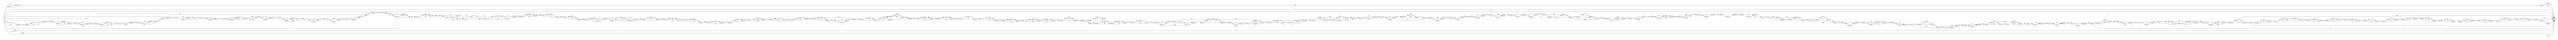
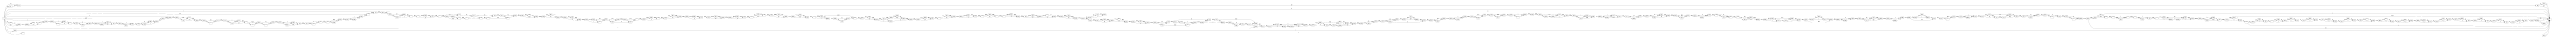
node "27884": removed
edge "27944" -> "27992": now "35866" -> "27992"
